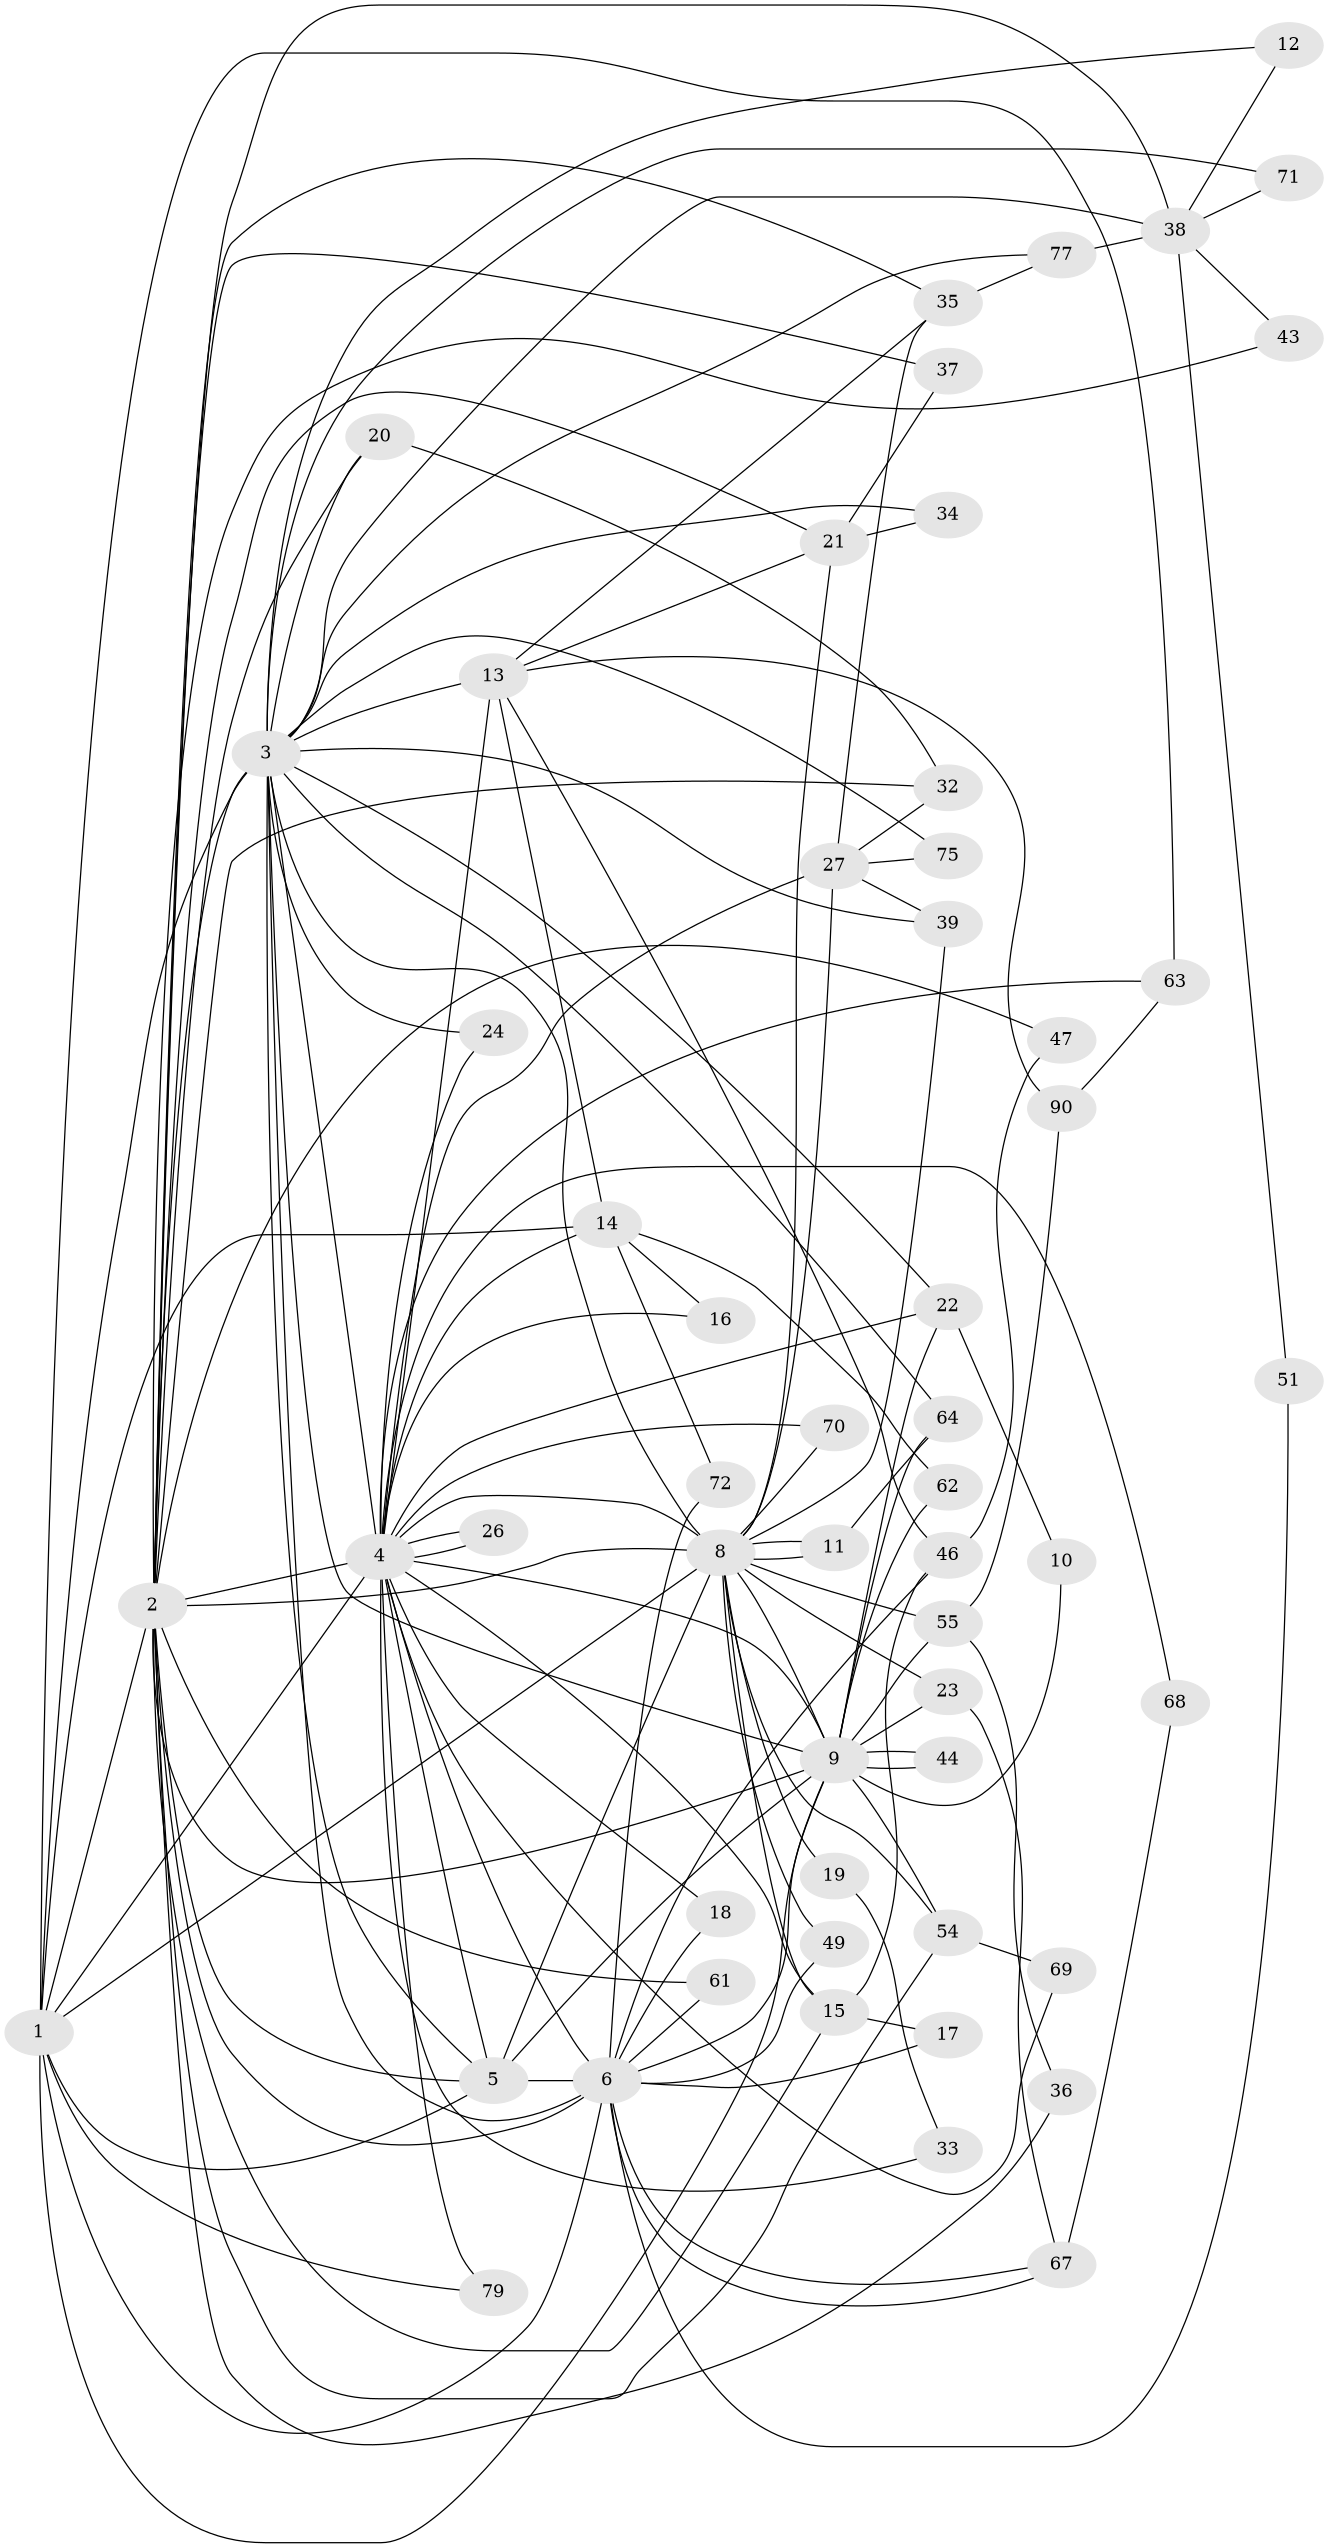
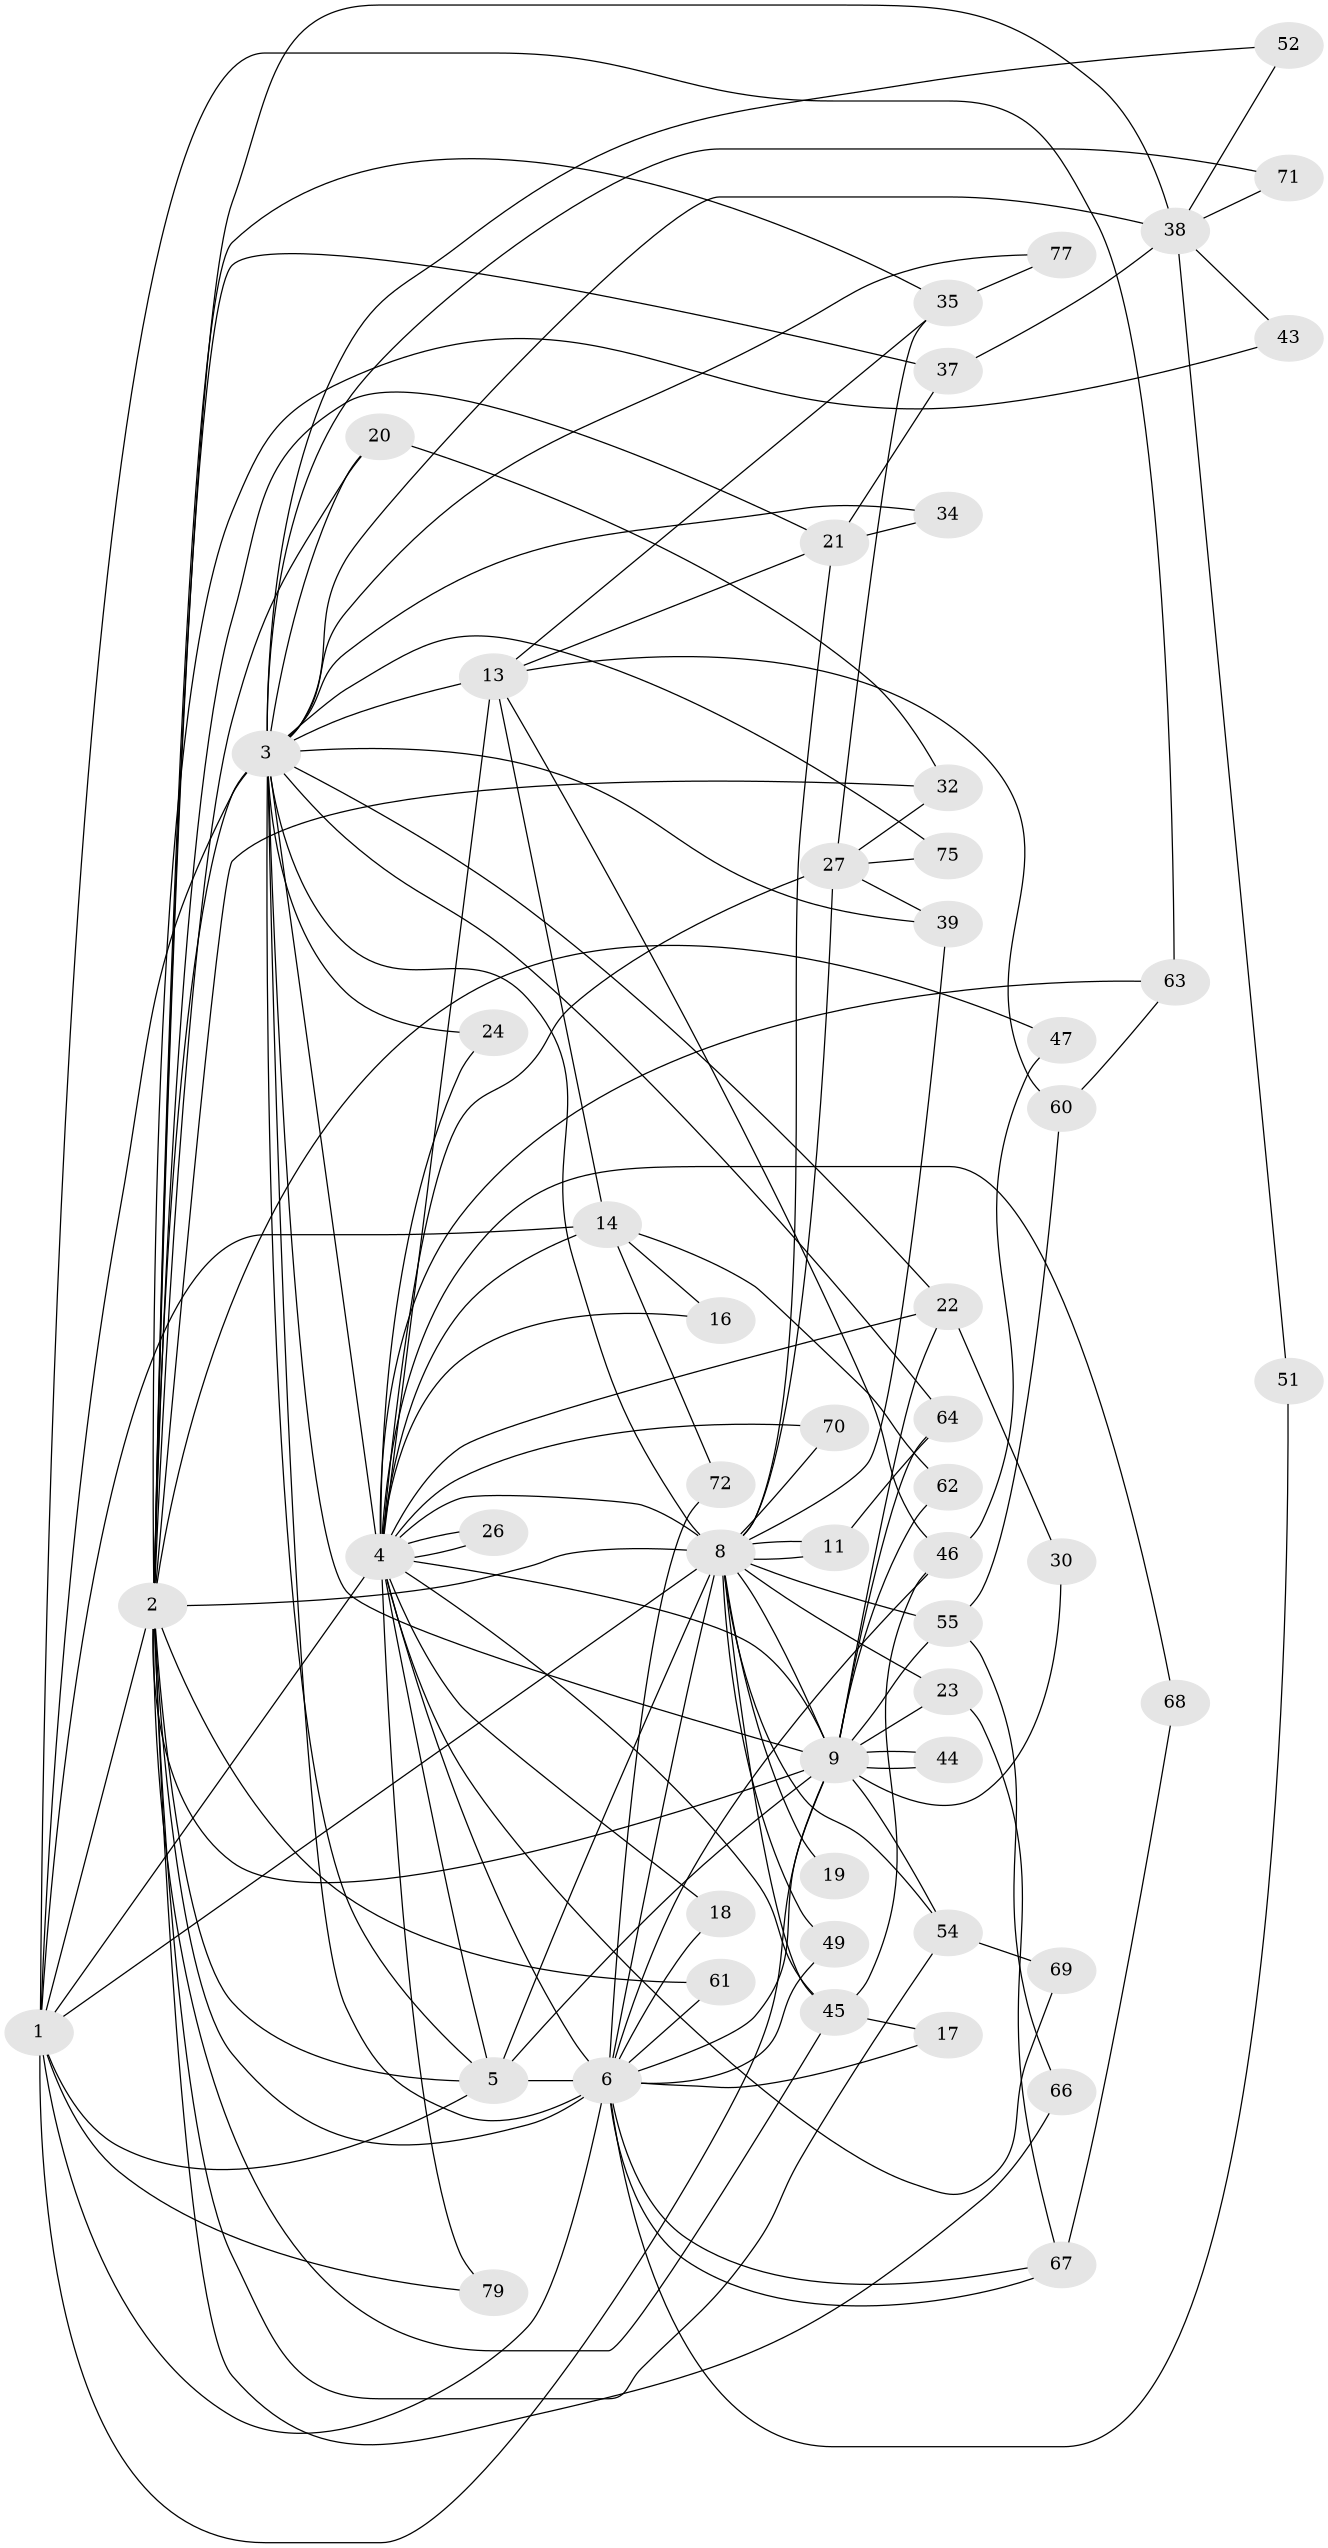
node "12": label "12" -> "52"
edge "38" -- "77": now "38" -- "37"
node "90": label "90" -> "60"
node "10": label "10" -> "30"
edge "4" -- "2": removed
edge "8" -- "6": added
node "15": label "15" -> "45"
node "36": label "36" -> "66"
node "33": removed
